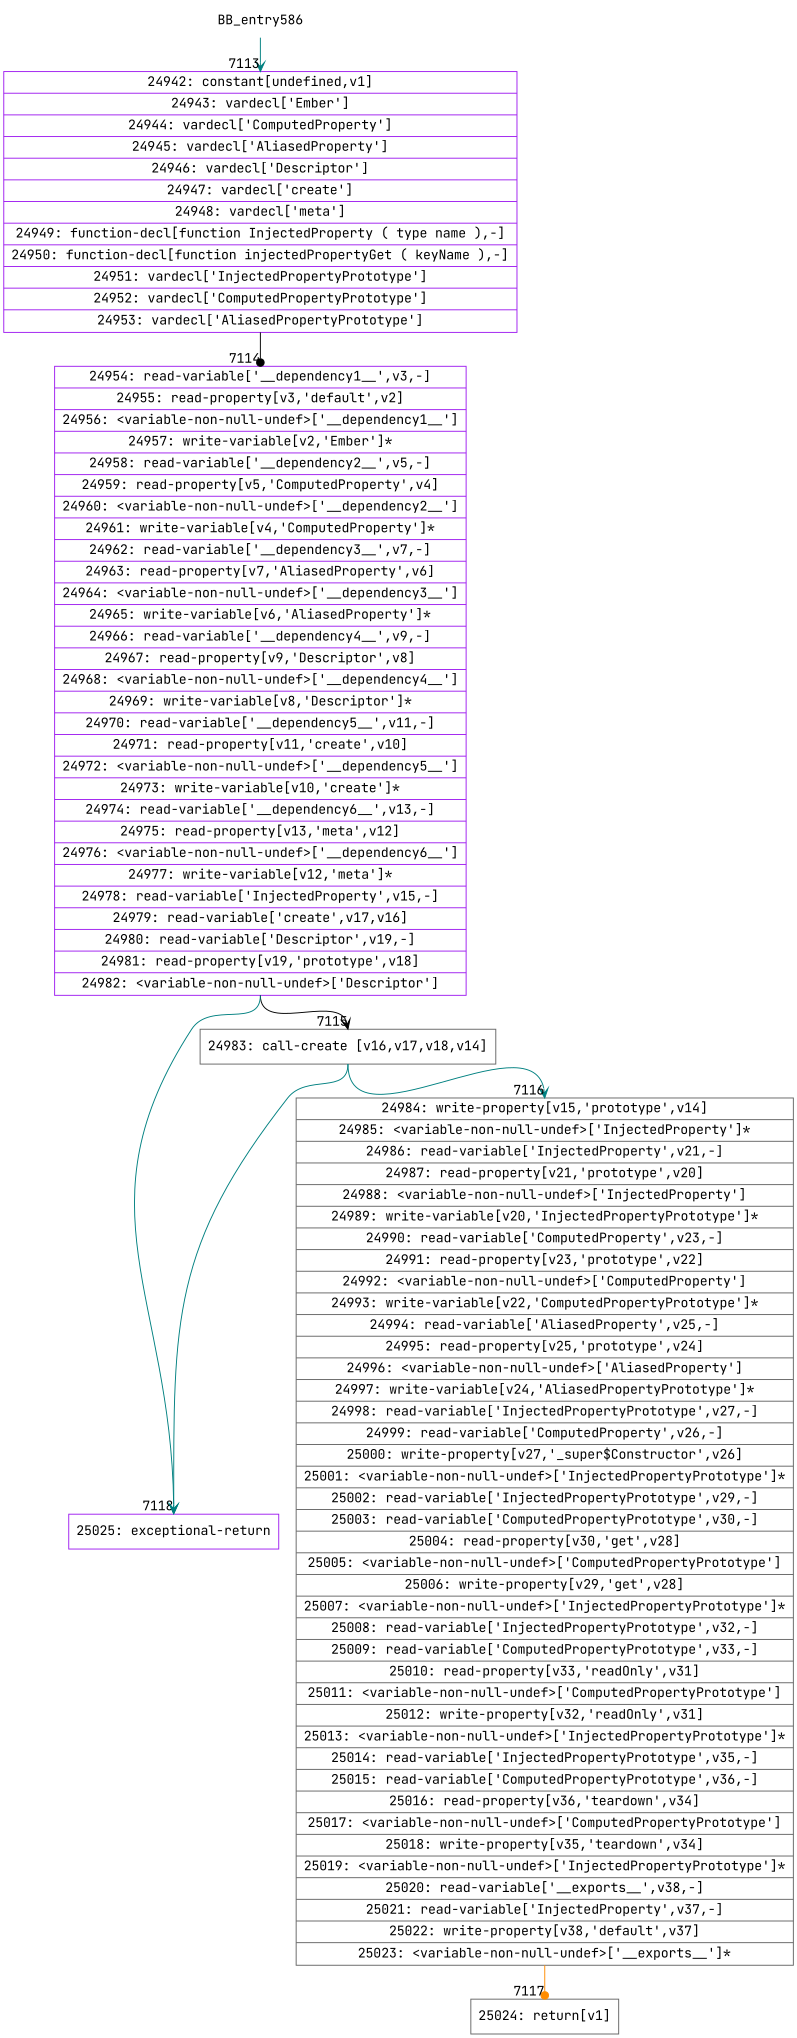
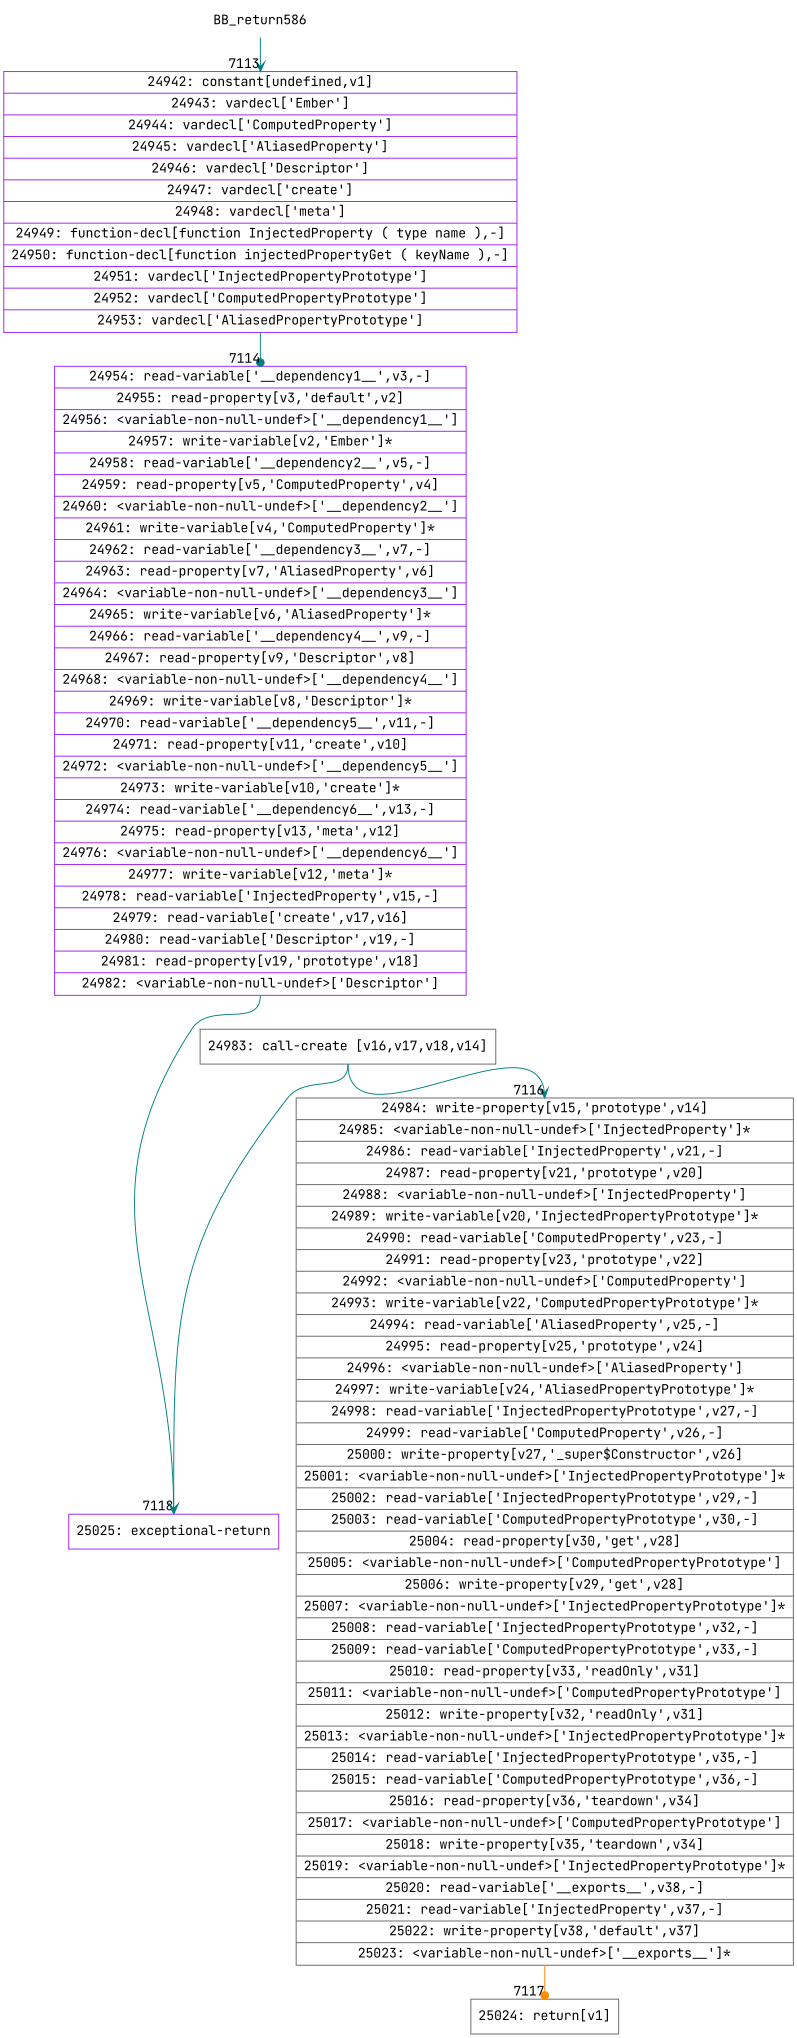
node "BB_entry586": label "BB_entry586" -> "BB_return586"
edge "24942: constant[undefined,v1]" -> "24954: read-variable['__dependency1__',v3,-]": color black -> teal
edge "24954: read-variable['__dependency1__',v3,-]" -> "24983: call-create [v16,v17,v18,v14]": removed
